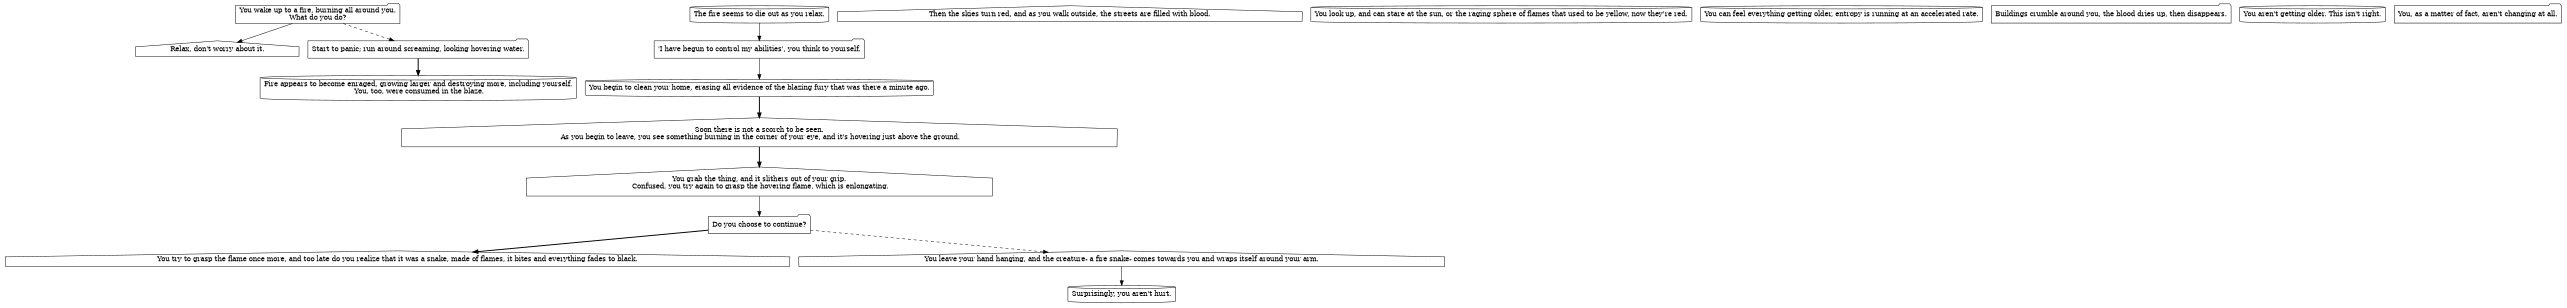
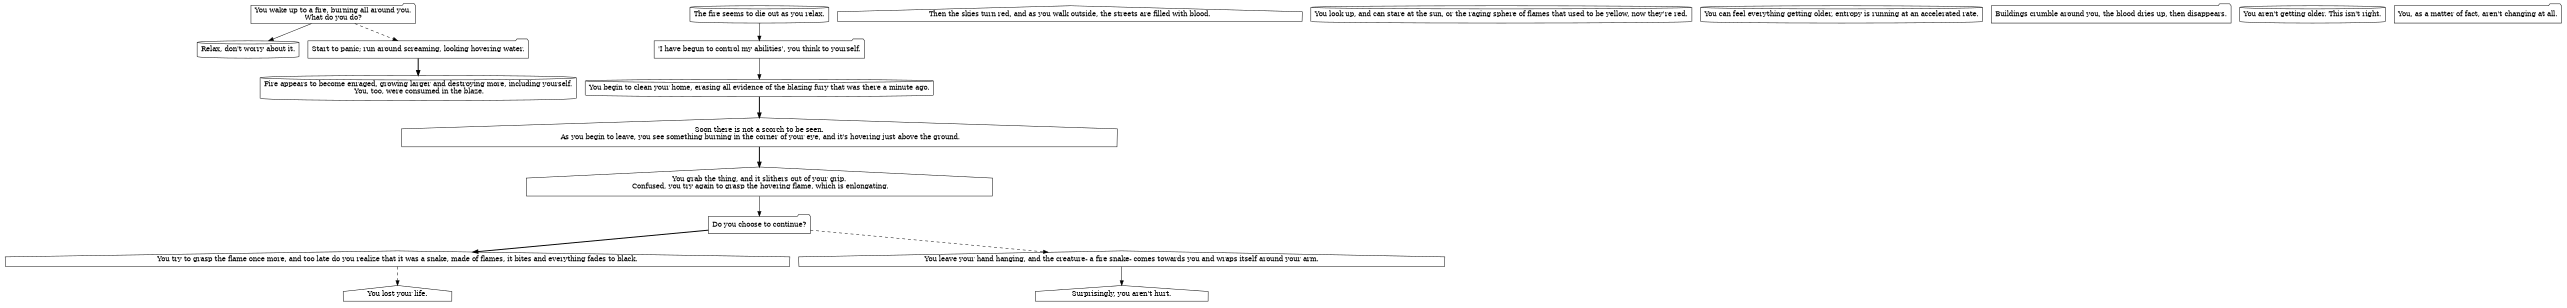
node "Relax, don't worry about it.": shape house -> cylinder
node "You lost your life.": added
node "Surprisingly, you aren't hurt.": shape cylinder -> house
